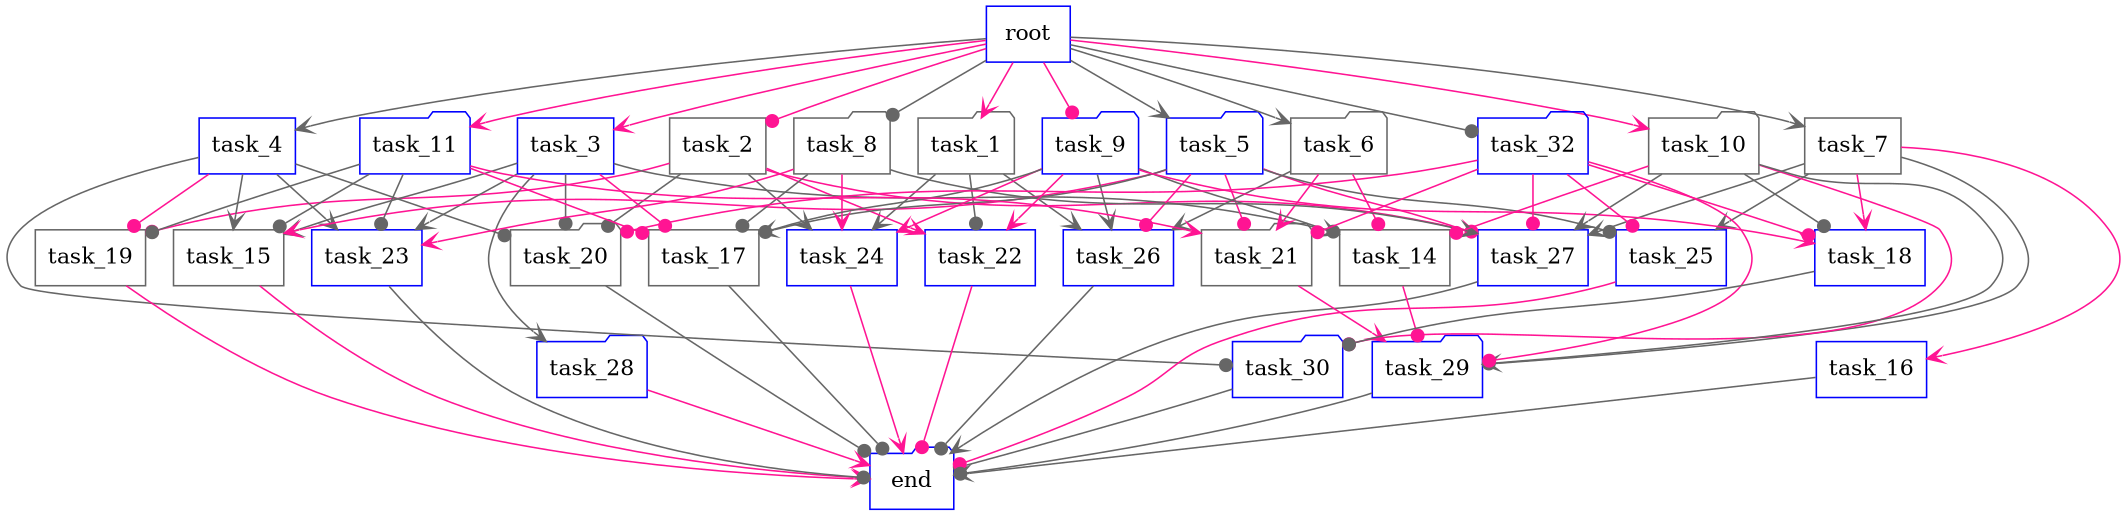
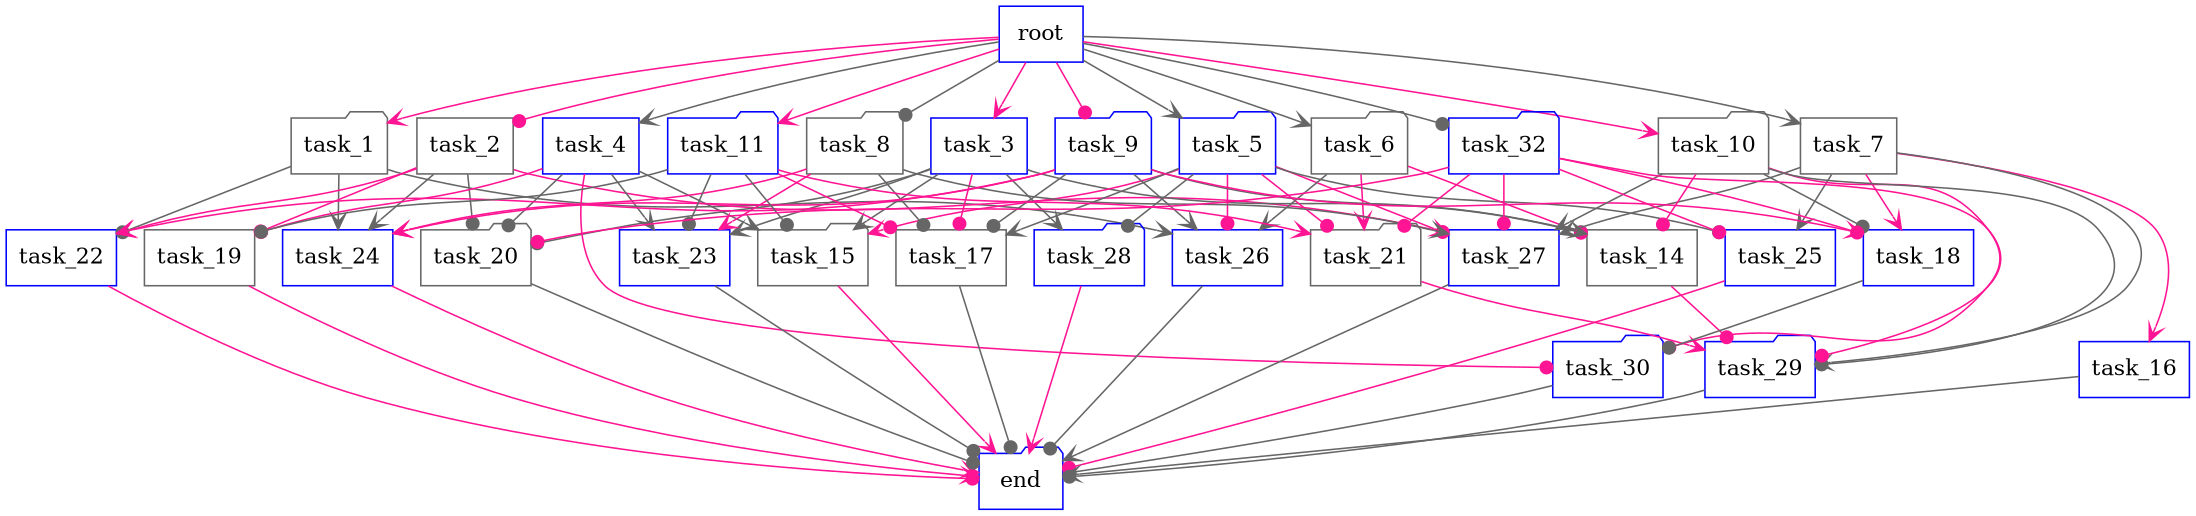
edge "task_5" -> "task_28": added
node "task_15": shape box -> folder
edge "task_4" -> "task_30": color gray40 -> deeppink
